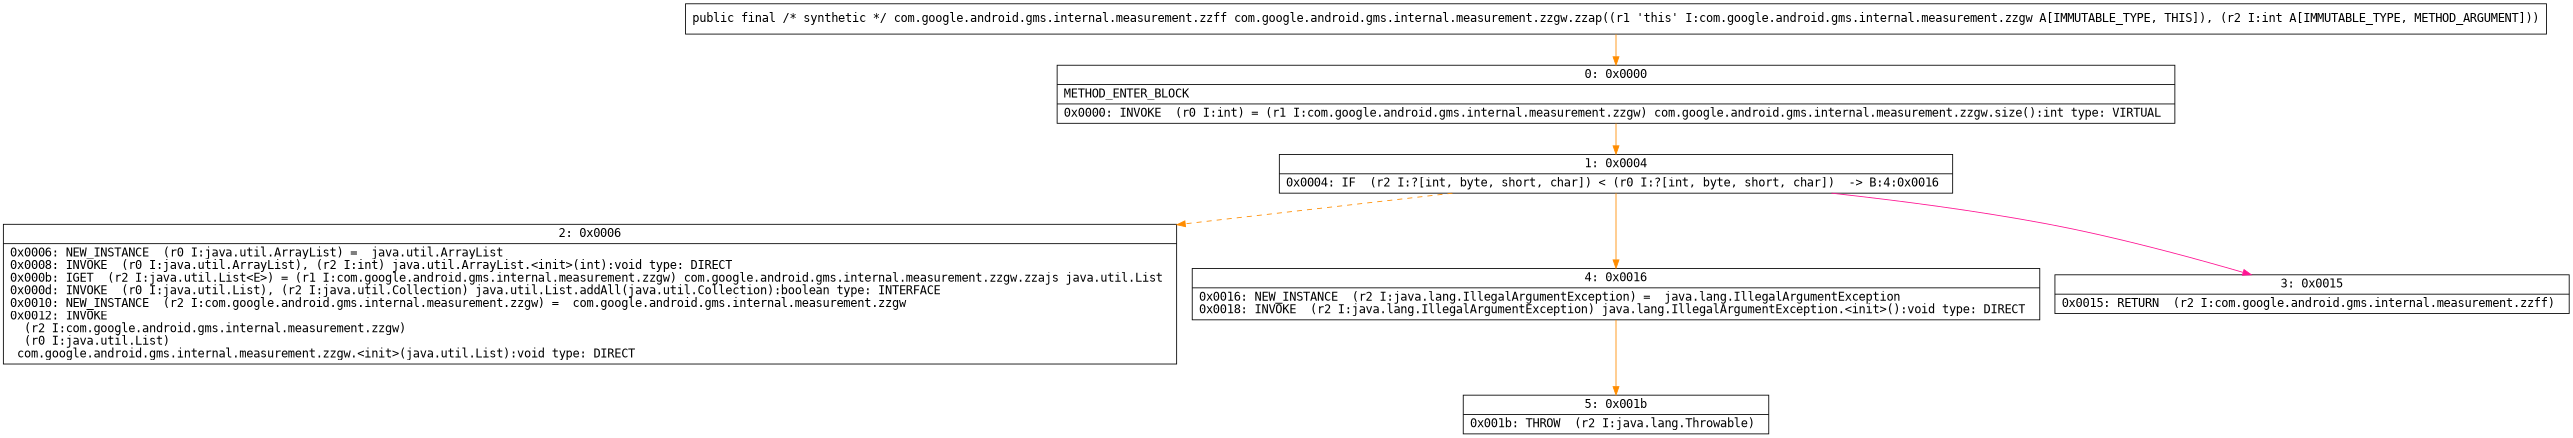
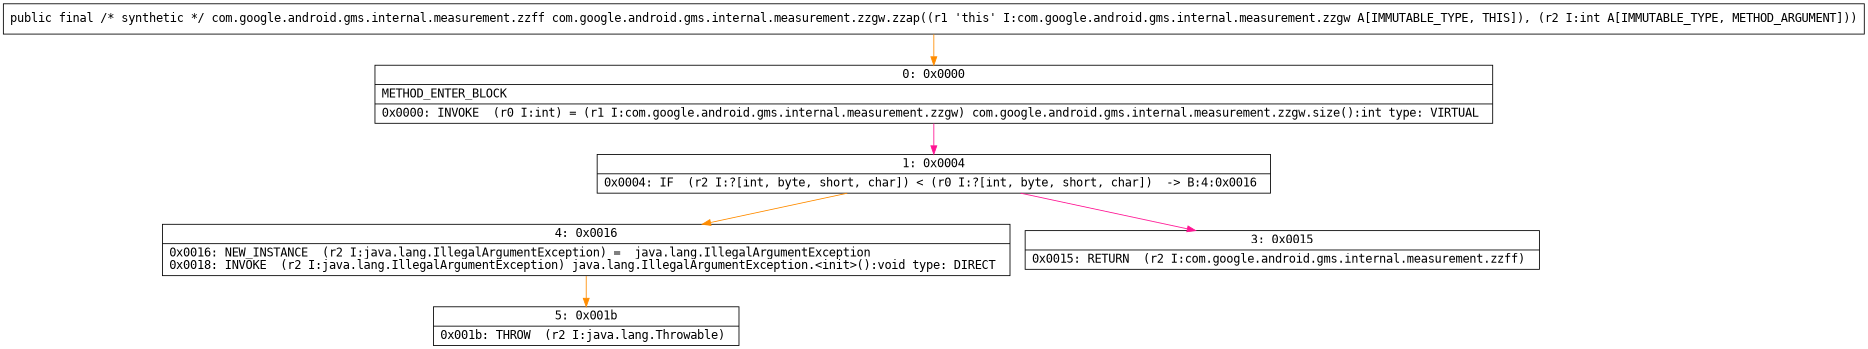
edge "0: 0x0000" -> "1: 0x0004": color darkorange -> deeppink
node "2: 0x0006": removed
